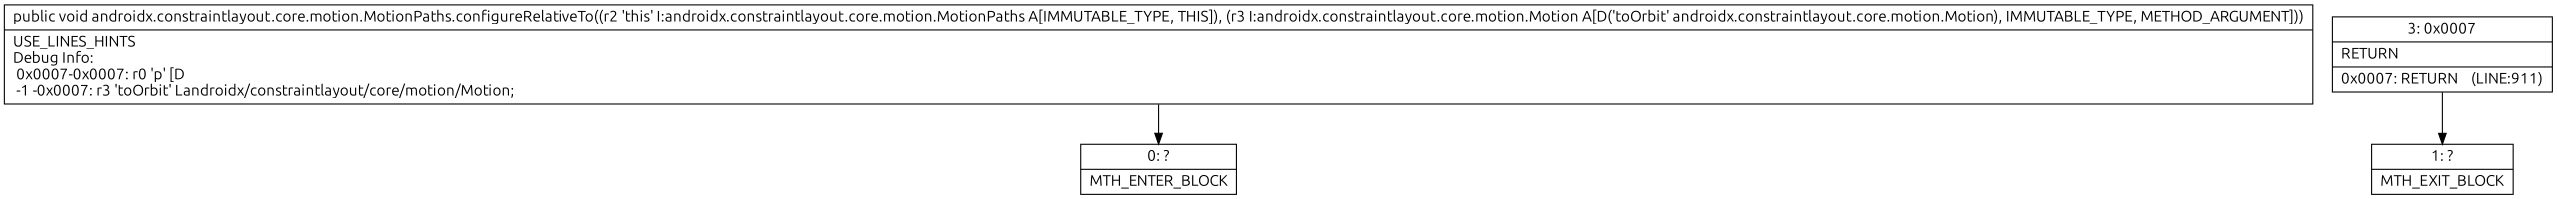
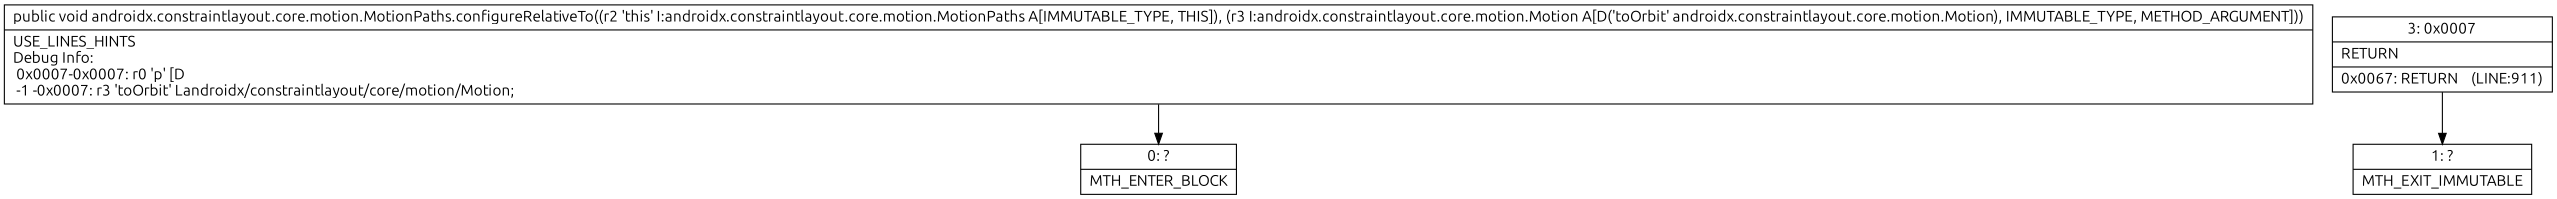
node "3: 0x0007": text "0x0007: RETURN    (LINE:911)" -> "0x0067: RETURN    (LINE:911)"
node "1: ?": text "MTH_EXIT_BLOCK" -> "MTH_EXIT_IMMUTABLE"
